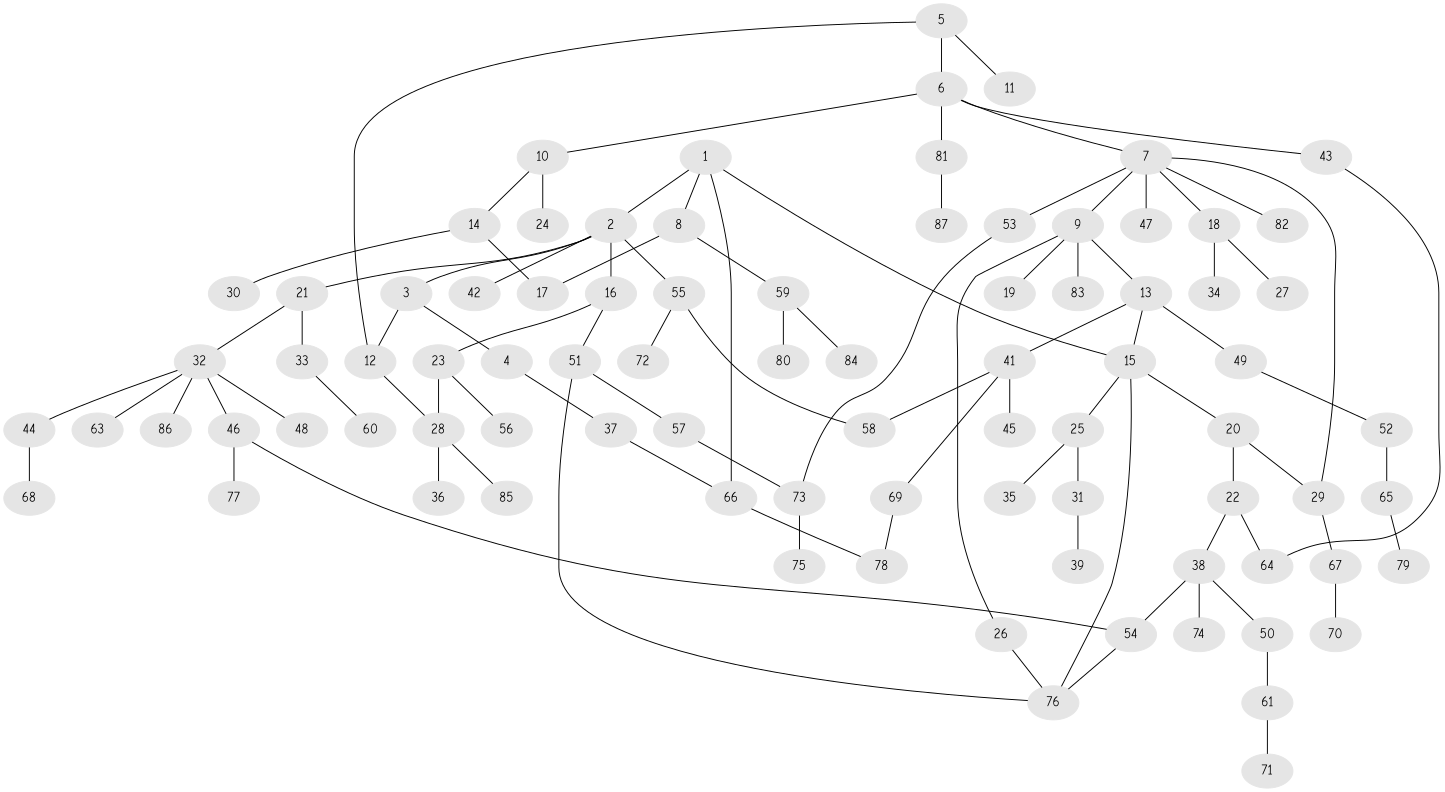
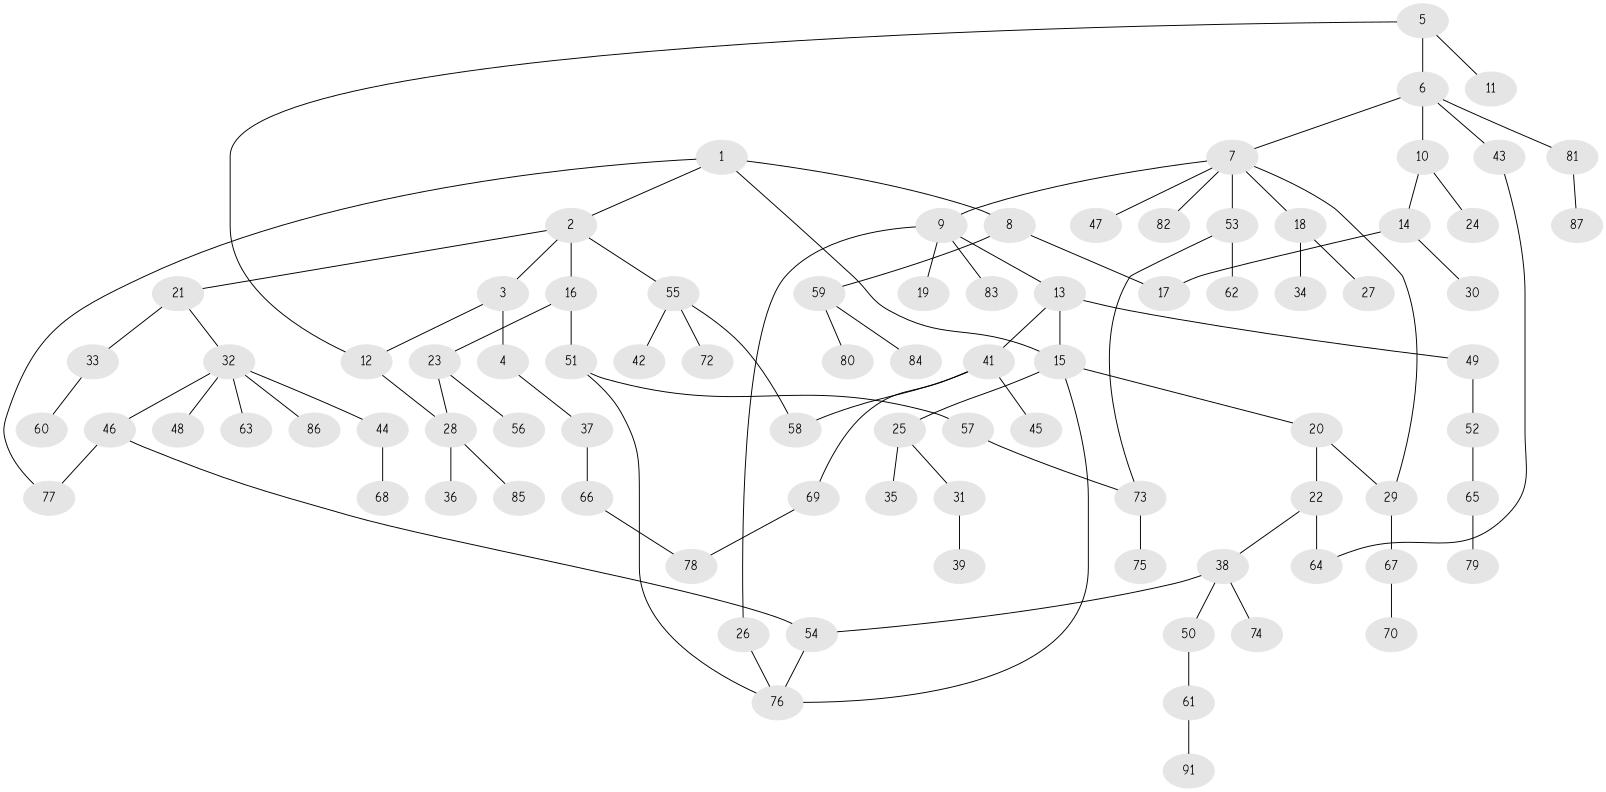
edge "2" -- "42": now "55" -- "42"
node "62": added
edge "1" -- "66": now "1" -- "77"
node "71": label "71" -> "91"
